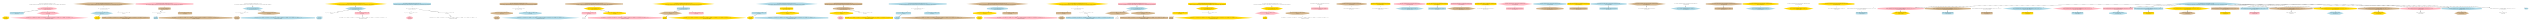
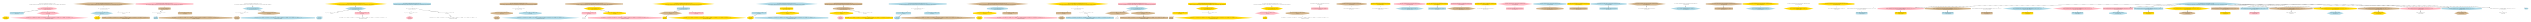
node "transpose_4096_8192(matrix_4096_8192) [w:0.0,m:2.013266E7]": shape hexagon -> cylinder
